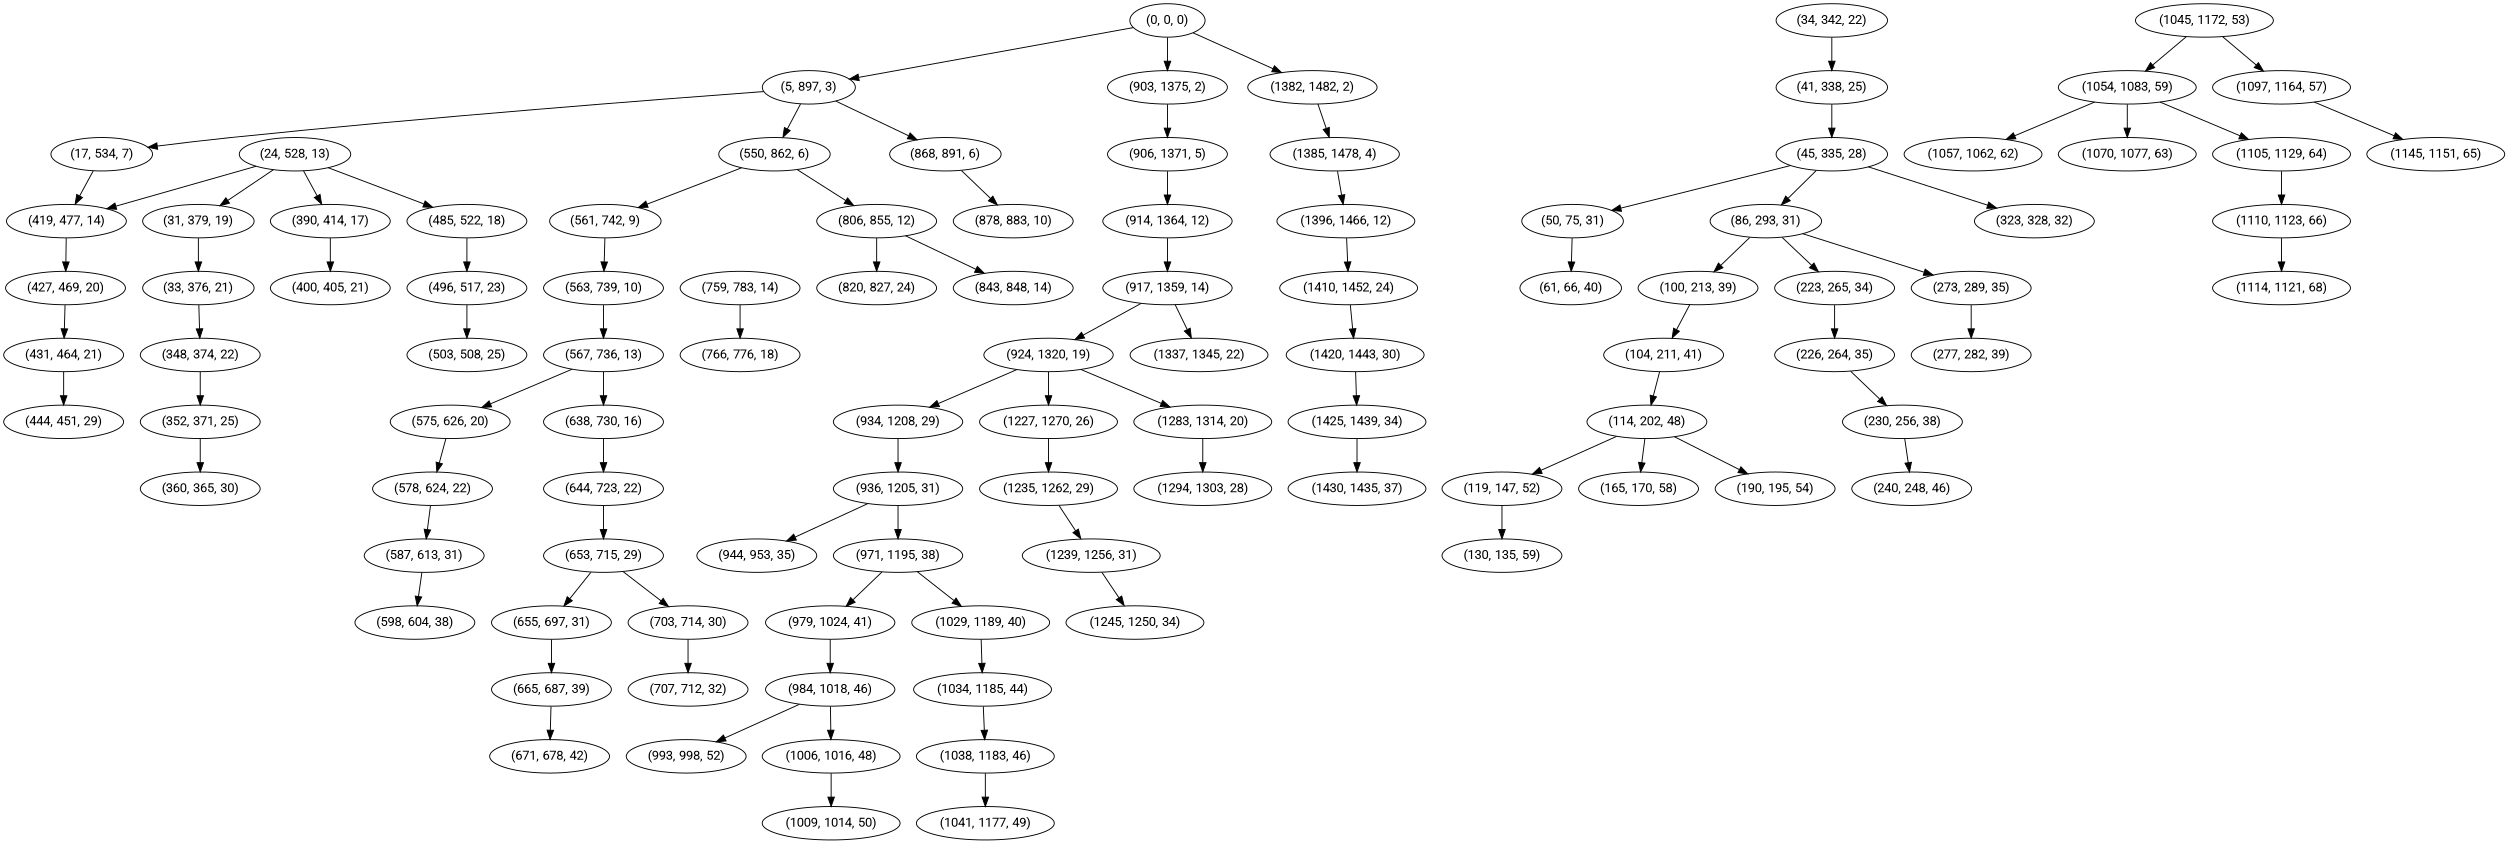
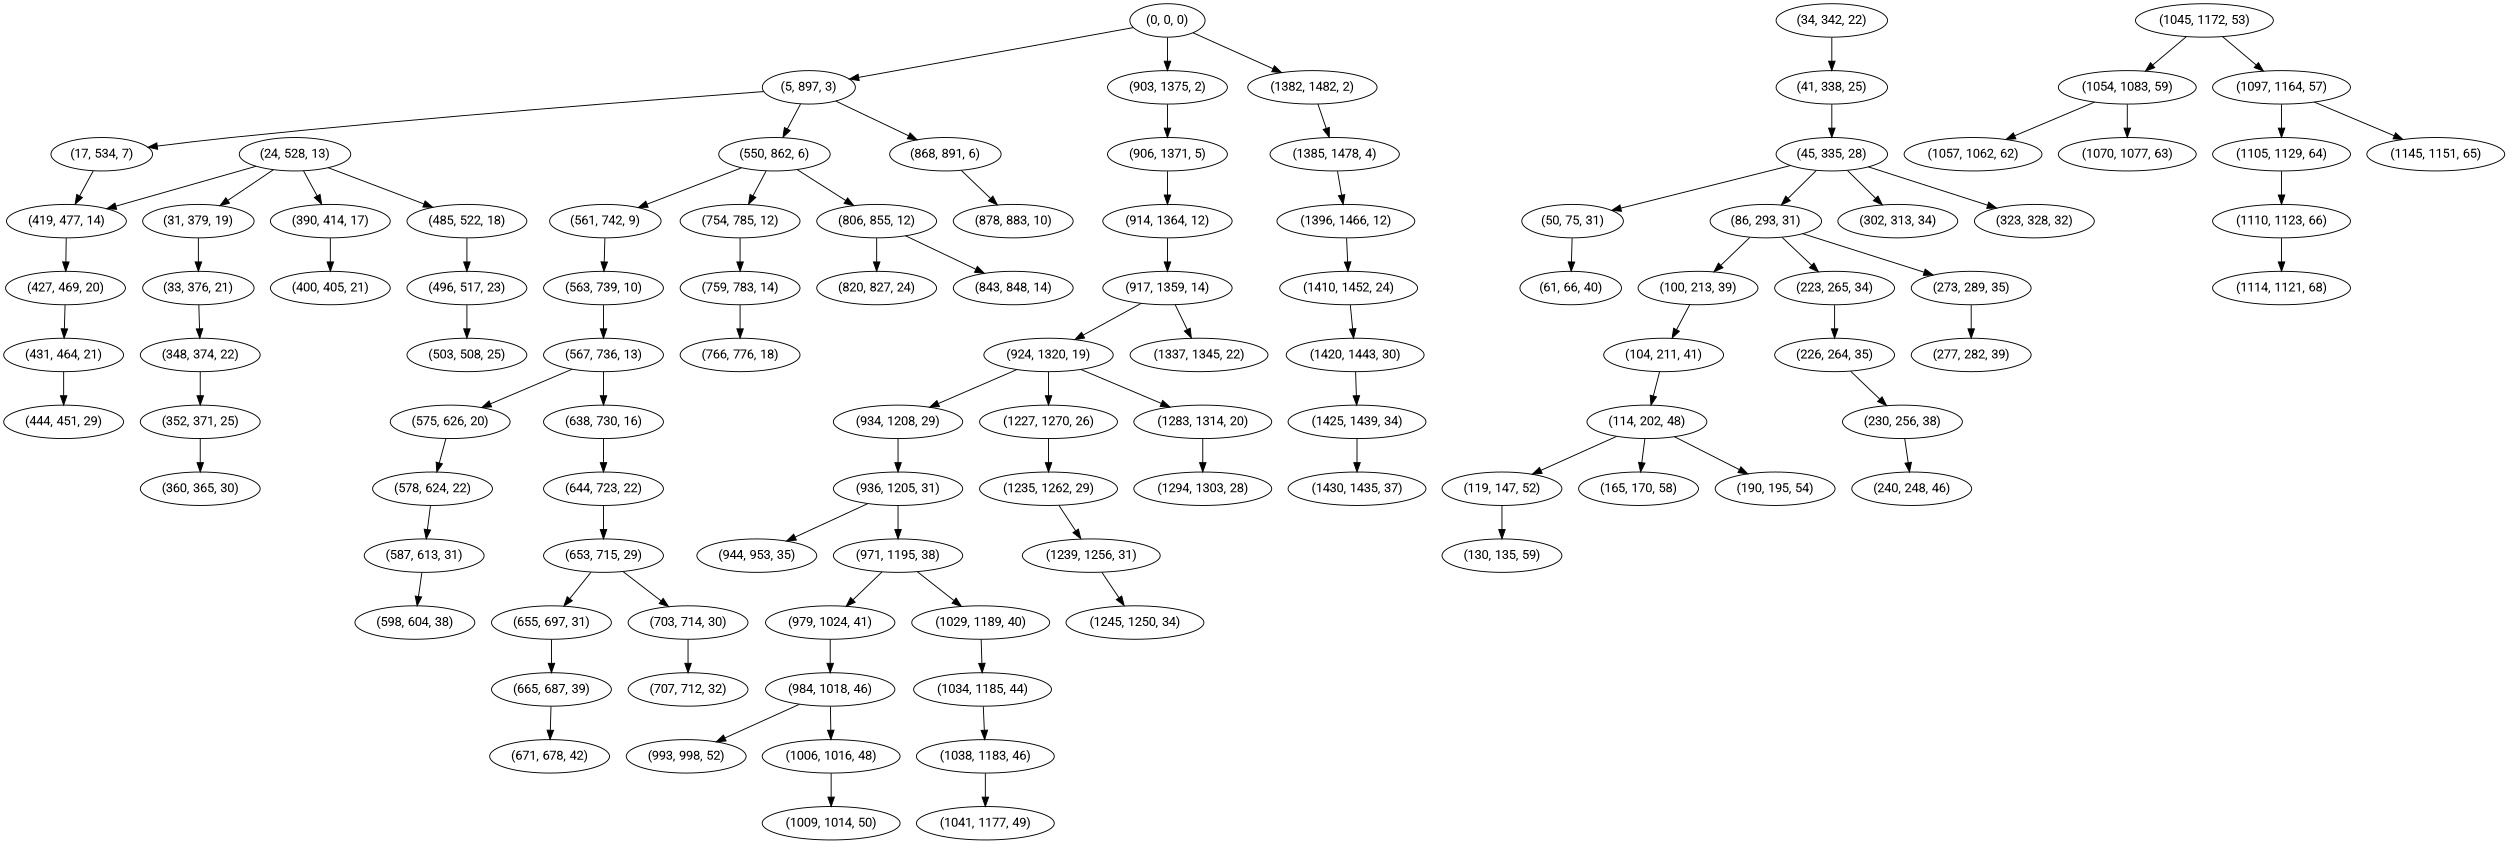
edge "(1054, 1083, 59)" -> "(1105, 1129, 64)": now "(1097, 1164, 57)" -> "(1105, 1129, 64)"
node "(754, 785, 12)": added
node "(302, 313, 34)": added
